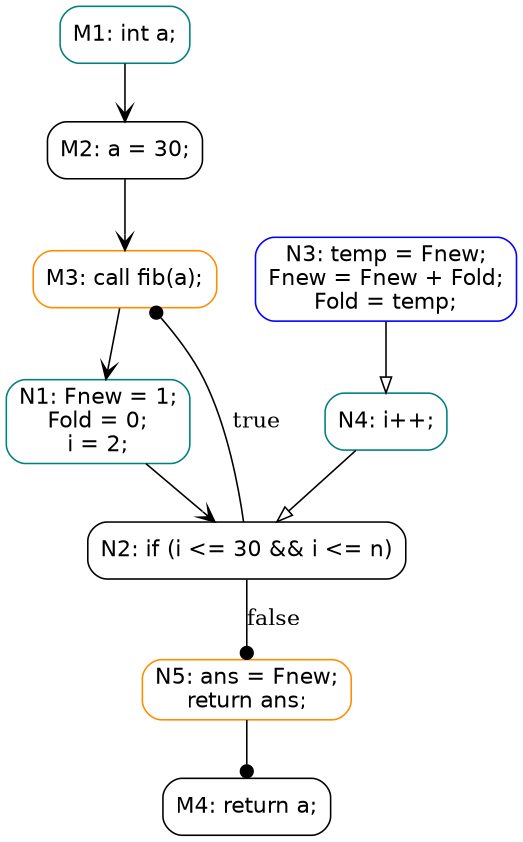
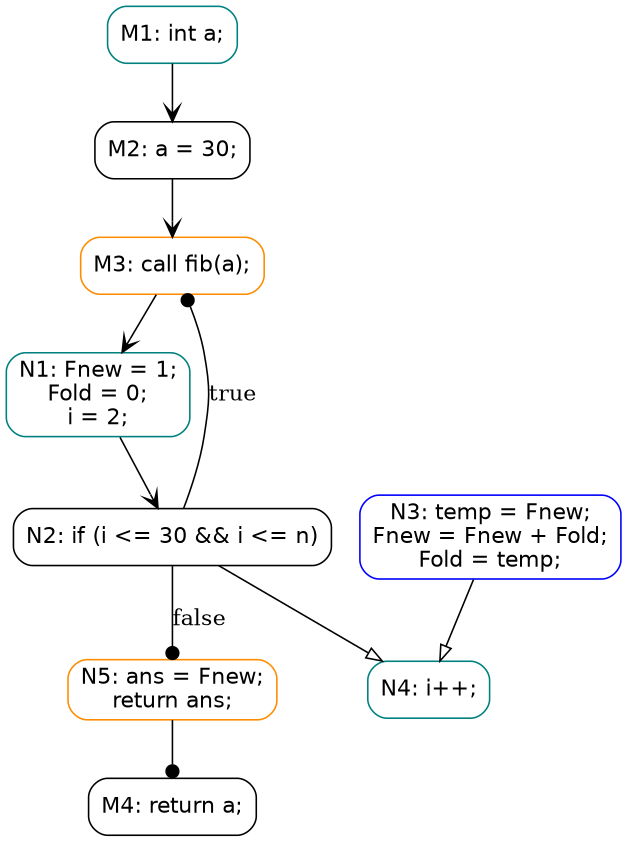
edge "N4: i++;" -> "N2: if (i <= 30 && i <= n)": reversed
